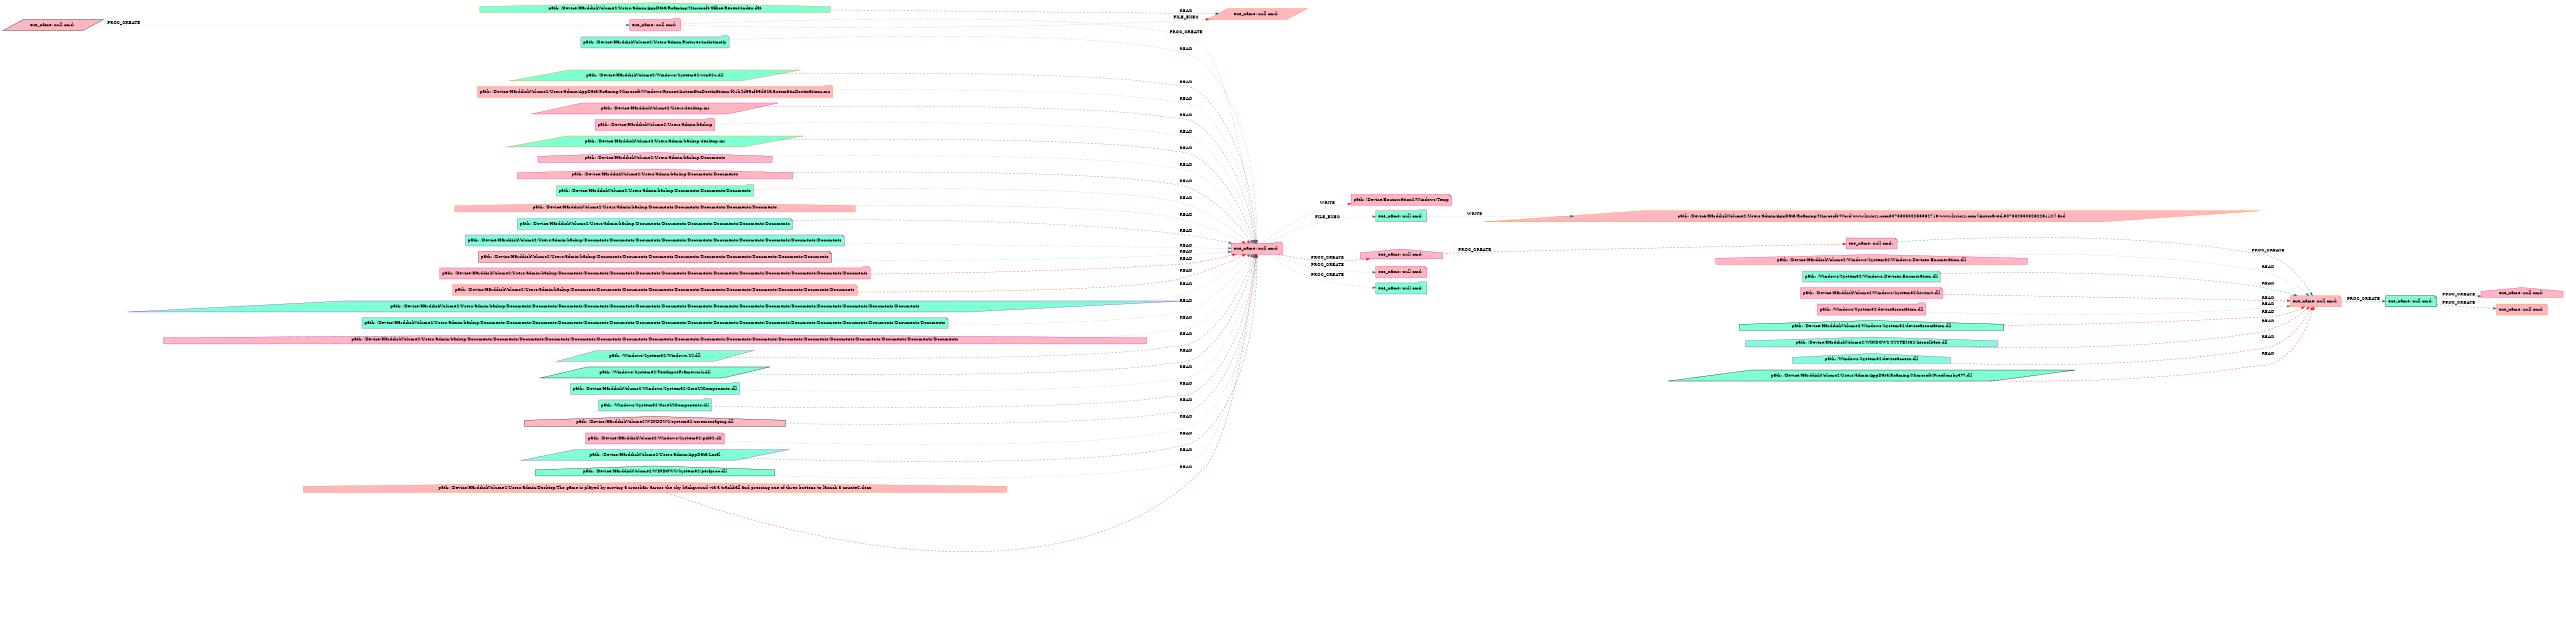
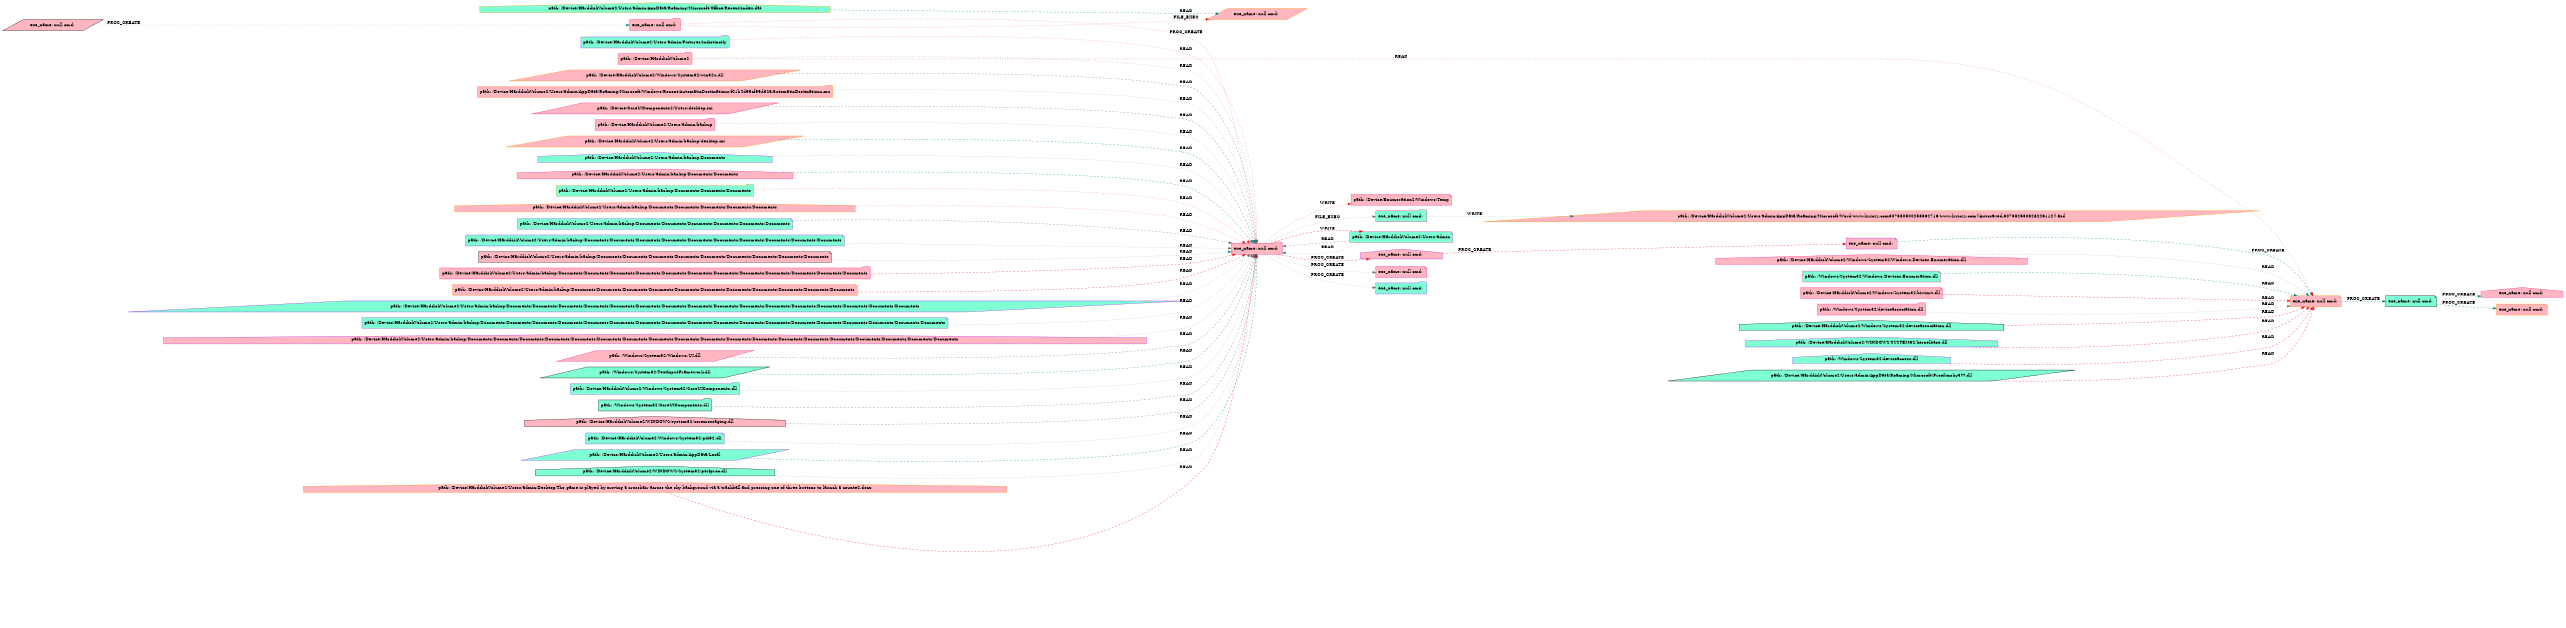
node "path: /Device/HarddiskVolume2": added
node "path: /Device/HarddiskVolume2/Windows/System32/win32u.dll": fillcolor aquamarine -> lightpink
node "path: /Device/HarddiskVolume2/Users/desktop.ini": label "path: /Device/HarddiskVolume2/Users/desktop.ini" -> "path: /Device/CoreUIComponents2/Users/desktop.ini"
node "path: /Device/HarddiskVolume2/Users/admin/backup/desktop.ini": fillcolor aquamarine -> lightpink
node "path: /Device/HarddiskVolume2/Users/admin/backup/Documents": fillcolor lightpink -> aquamarine
node "path: /Device/HarddiskVolume2/Users/admin": added
node "path: /Windows/System32/Windows.UI.dll": fillcolor aquamarine -> lightpink
node "path: /Windows/System32/CoreUIComponents.dll": color purple -> black
node "path: /Device/HarddiskVolume2/Windows/System32/gdi32.dll": fillcolor lightpink -> aquamarine
